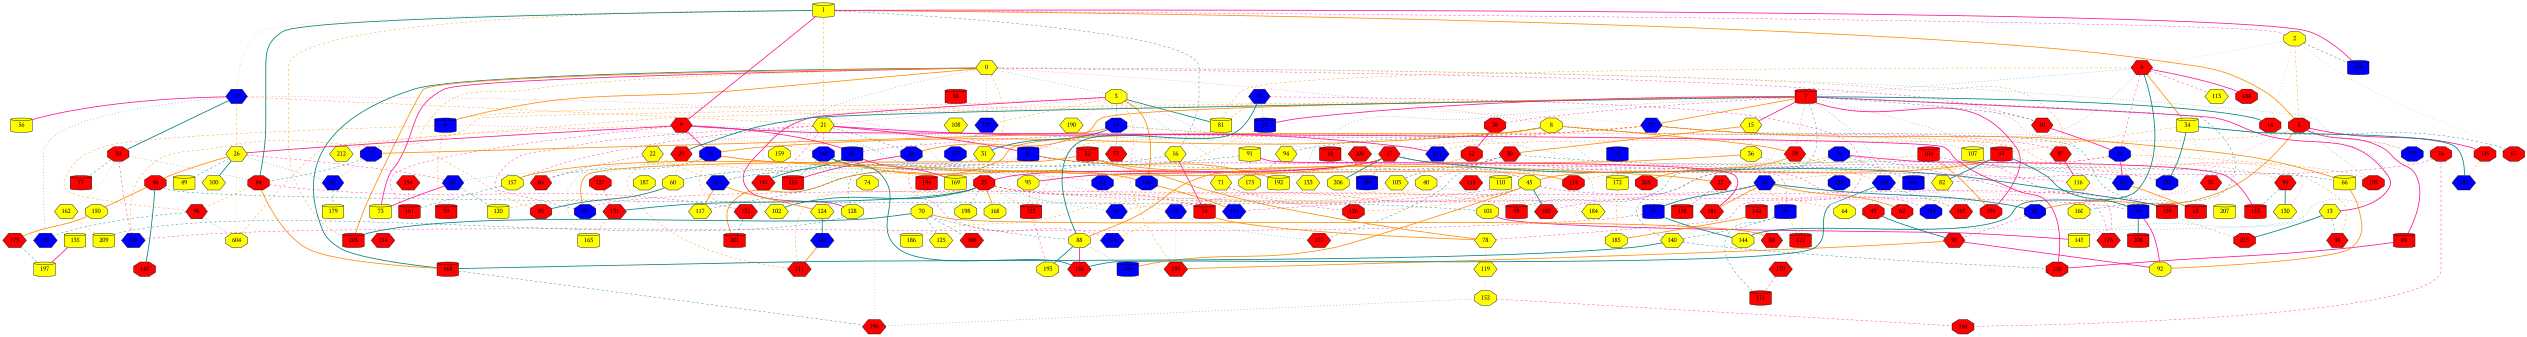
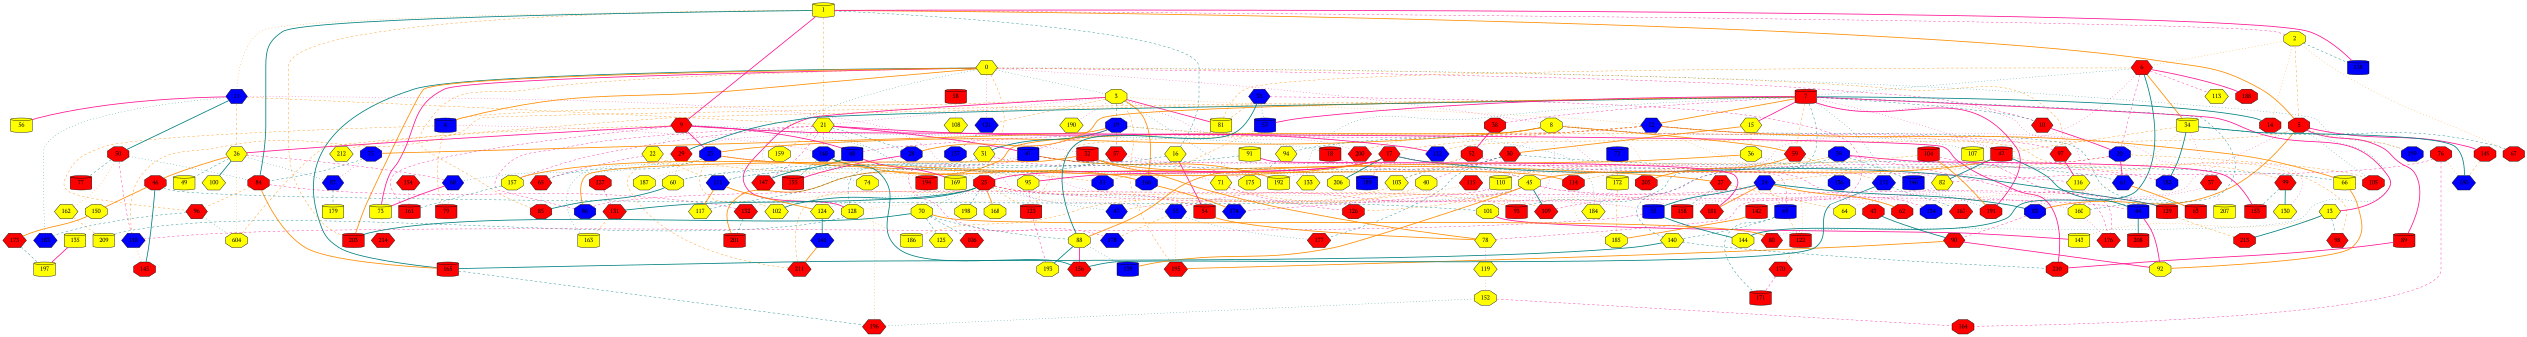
edge "3" -- "81": color teal -> deeppink
edge "91" -- "175": now "31" -- "175"
edge "45" -- "160": added
edge "40" -- "184": now "172" -- "184"
node "120": removed
edge "13" -- "143": color teal -> darkorange
